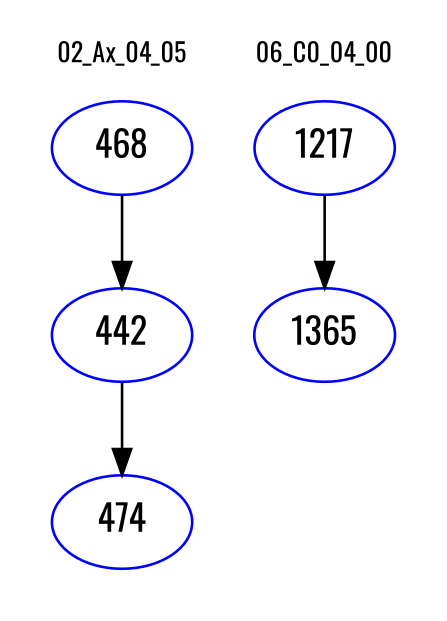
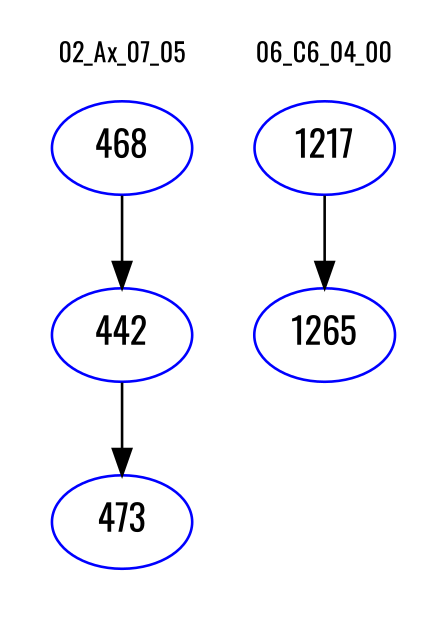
cluster "02_Ax_04_05": label "02_Ax_04_05" -> "02_Ax_07_05"
cluster "06_C0_04_00": label "06_C0_04_00" -> "06_C6_04_00"
node "1365": label "1365" -> "1265"
node "474": label "474" -> "473"
